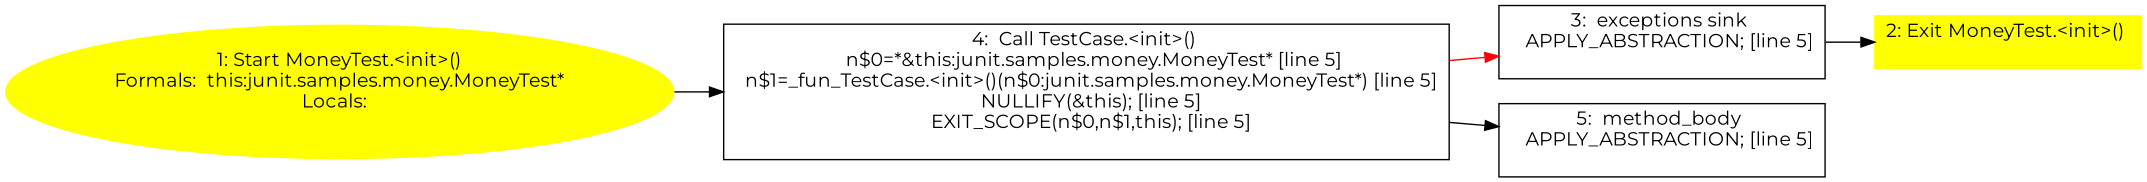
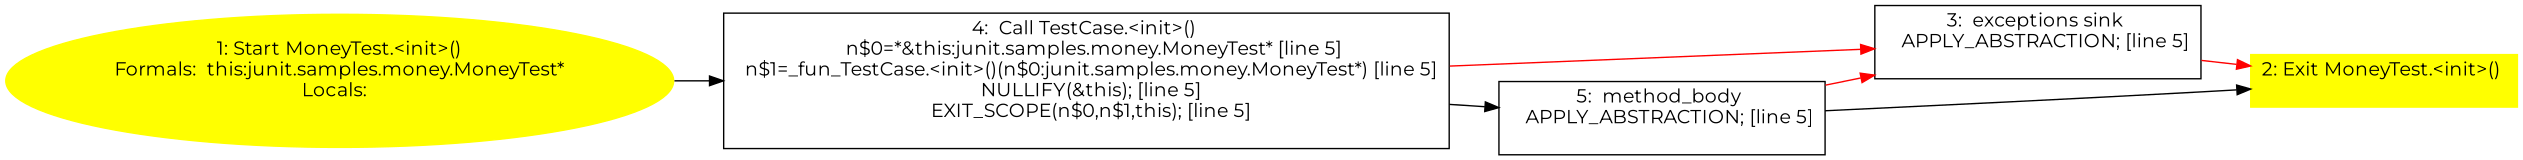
edge "3:  exceptions sink APPLY_ABSTRACTION; [line 5]" -> "2: Exit MoneyTest.<init>()": color black -> red
edge "5:  method_body APPLY_ABSTRACTION; [line 5]" -> "3:  exceptions sink APPLY_ABSTRACTION; [line 5]": added
edge "5:  method_body APPLY_ABSTRACTION; [line 5]" -> "2: Exit MoneyTest.<init>()": added
